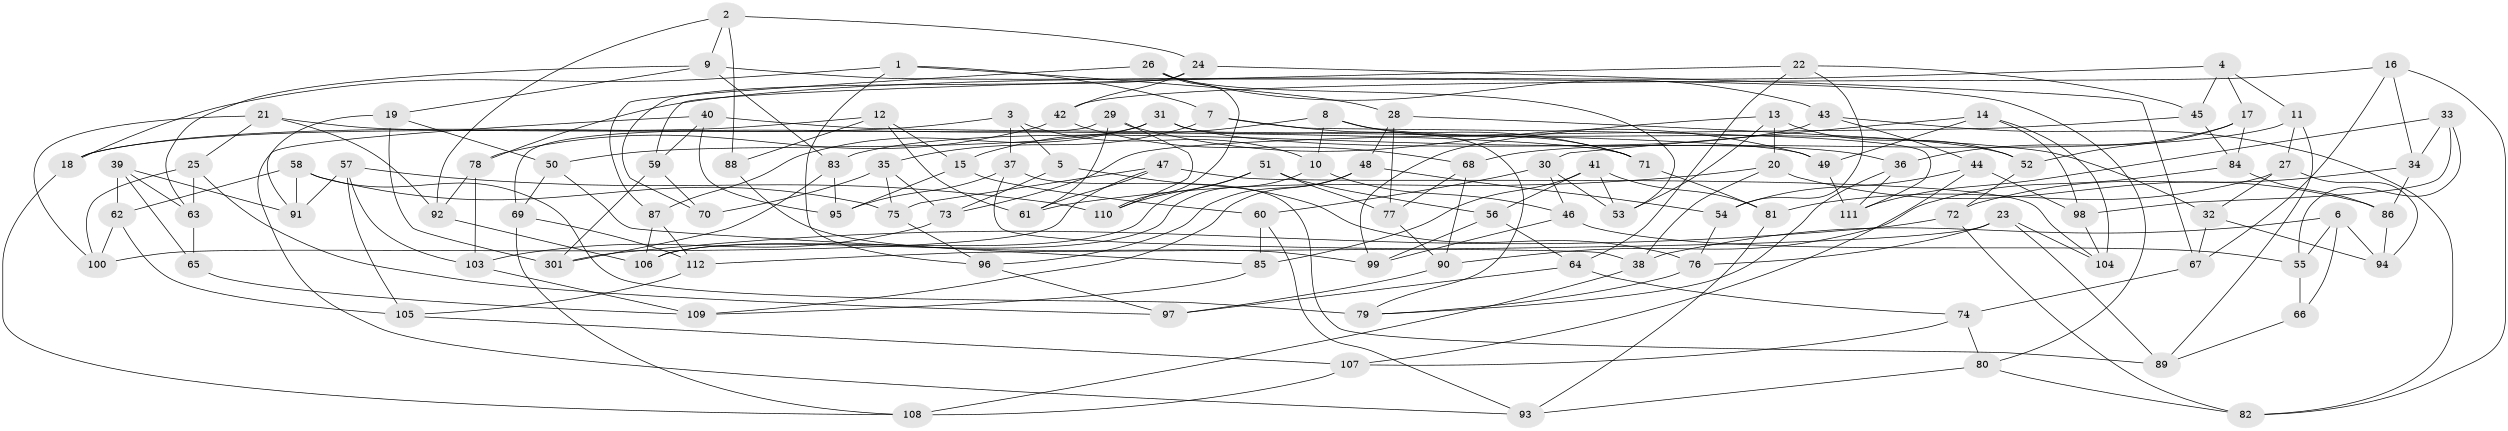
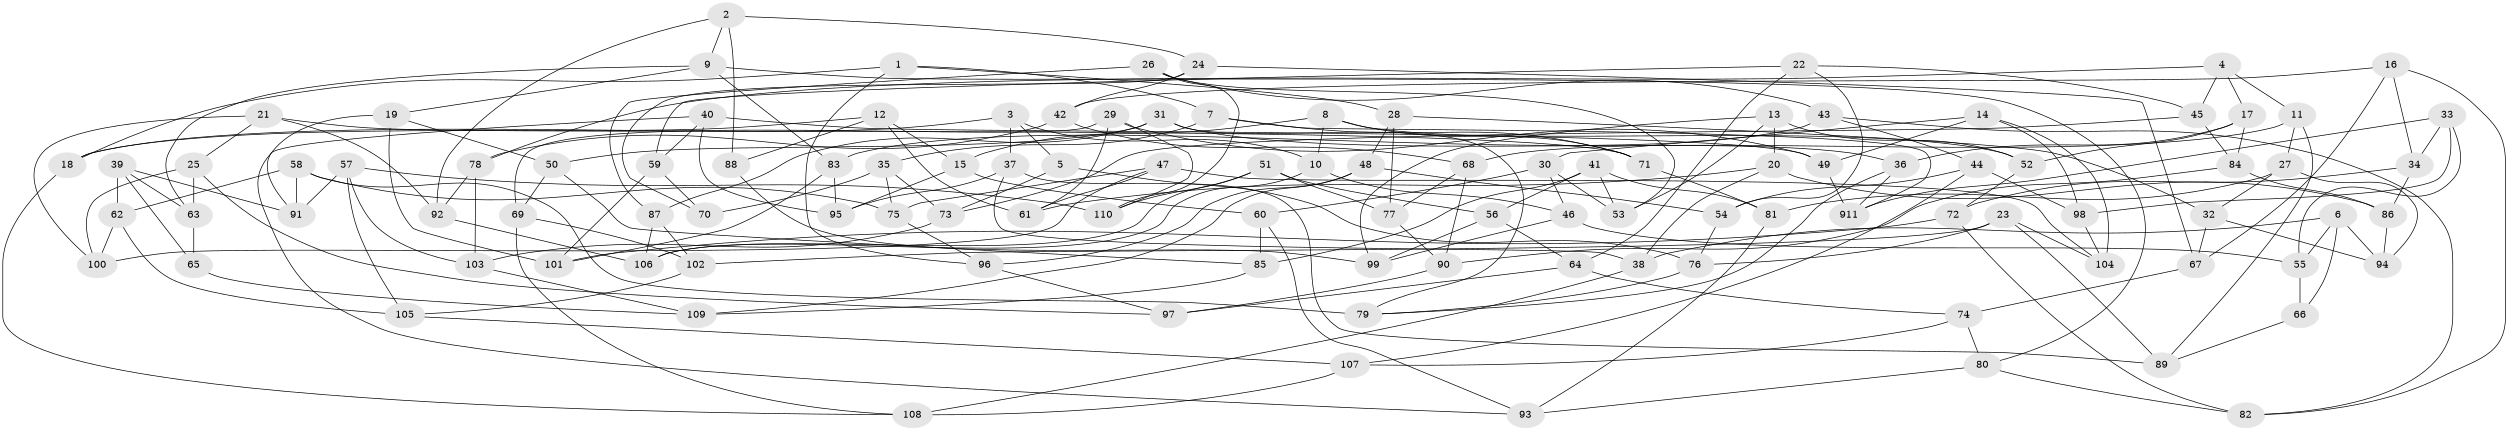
node "111": label "111" -> "911"
node "301": label "301" -> "101"
node "112": label "112" -> "102"
